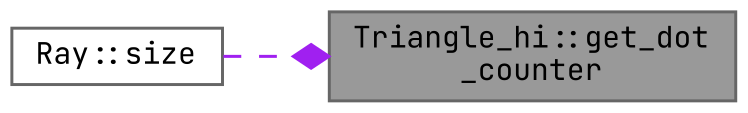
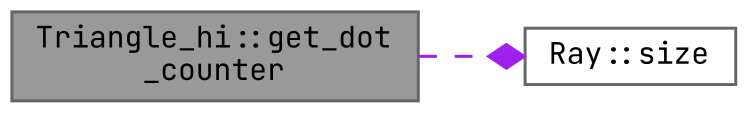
edge "Ray::size" -> "Triangle_hi::get_dot _counter": reversed
